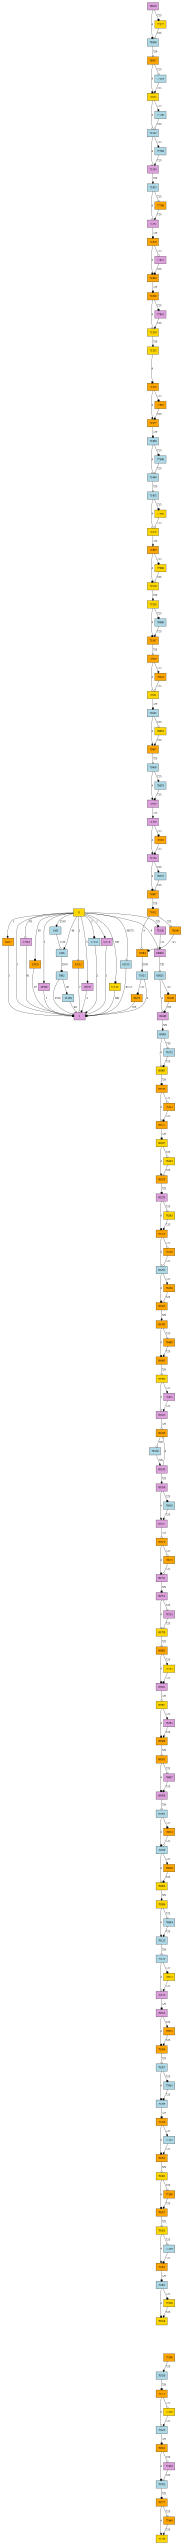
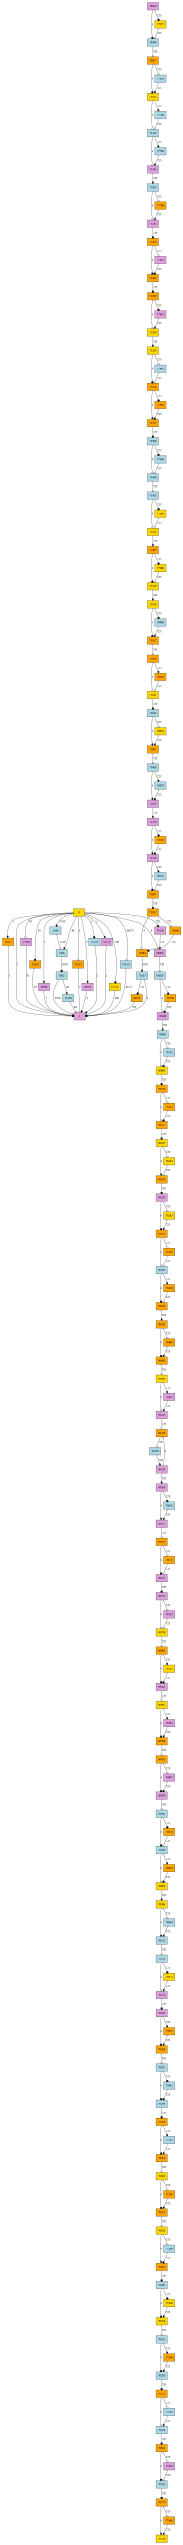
node "77861": added
node "70513": added
node "77316": fillcolor gold -> lightblue
